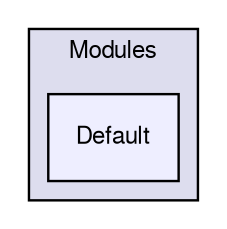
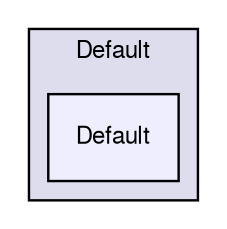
cluster "Modules": label "Modules" -> "Default"
